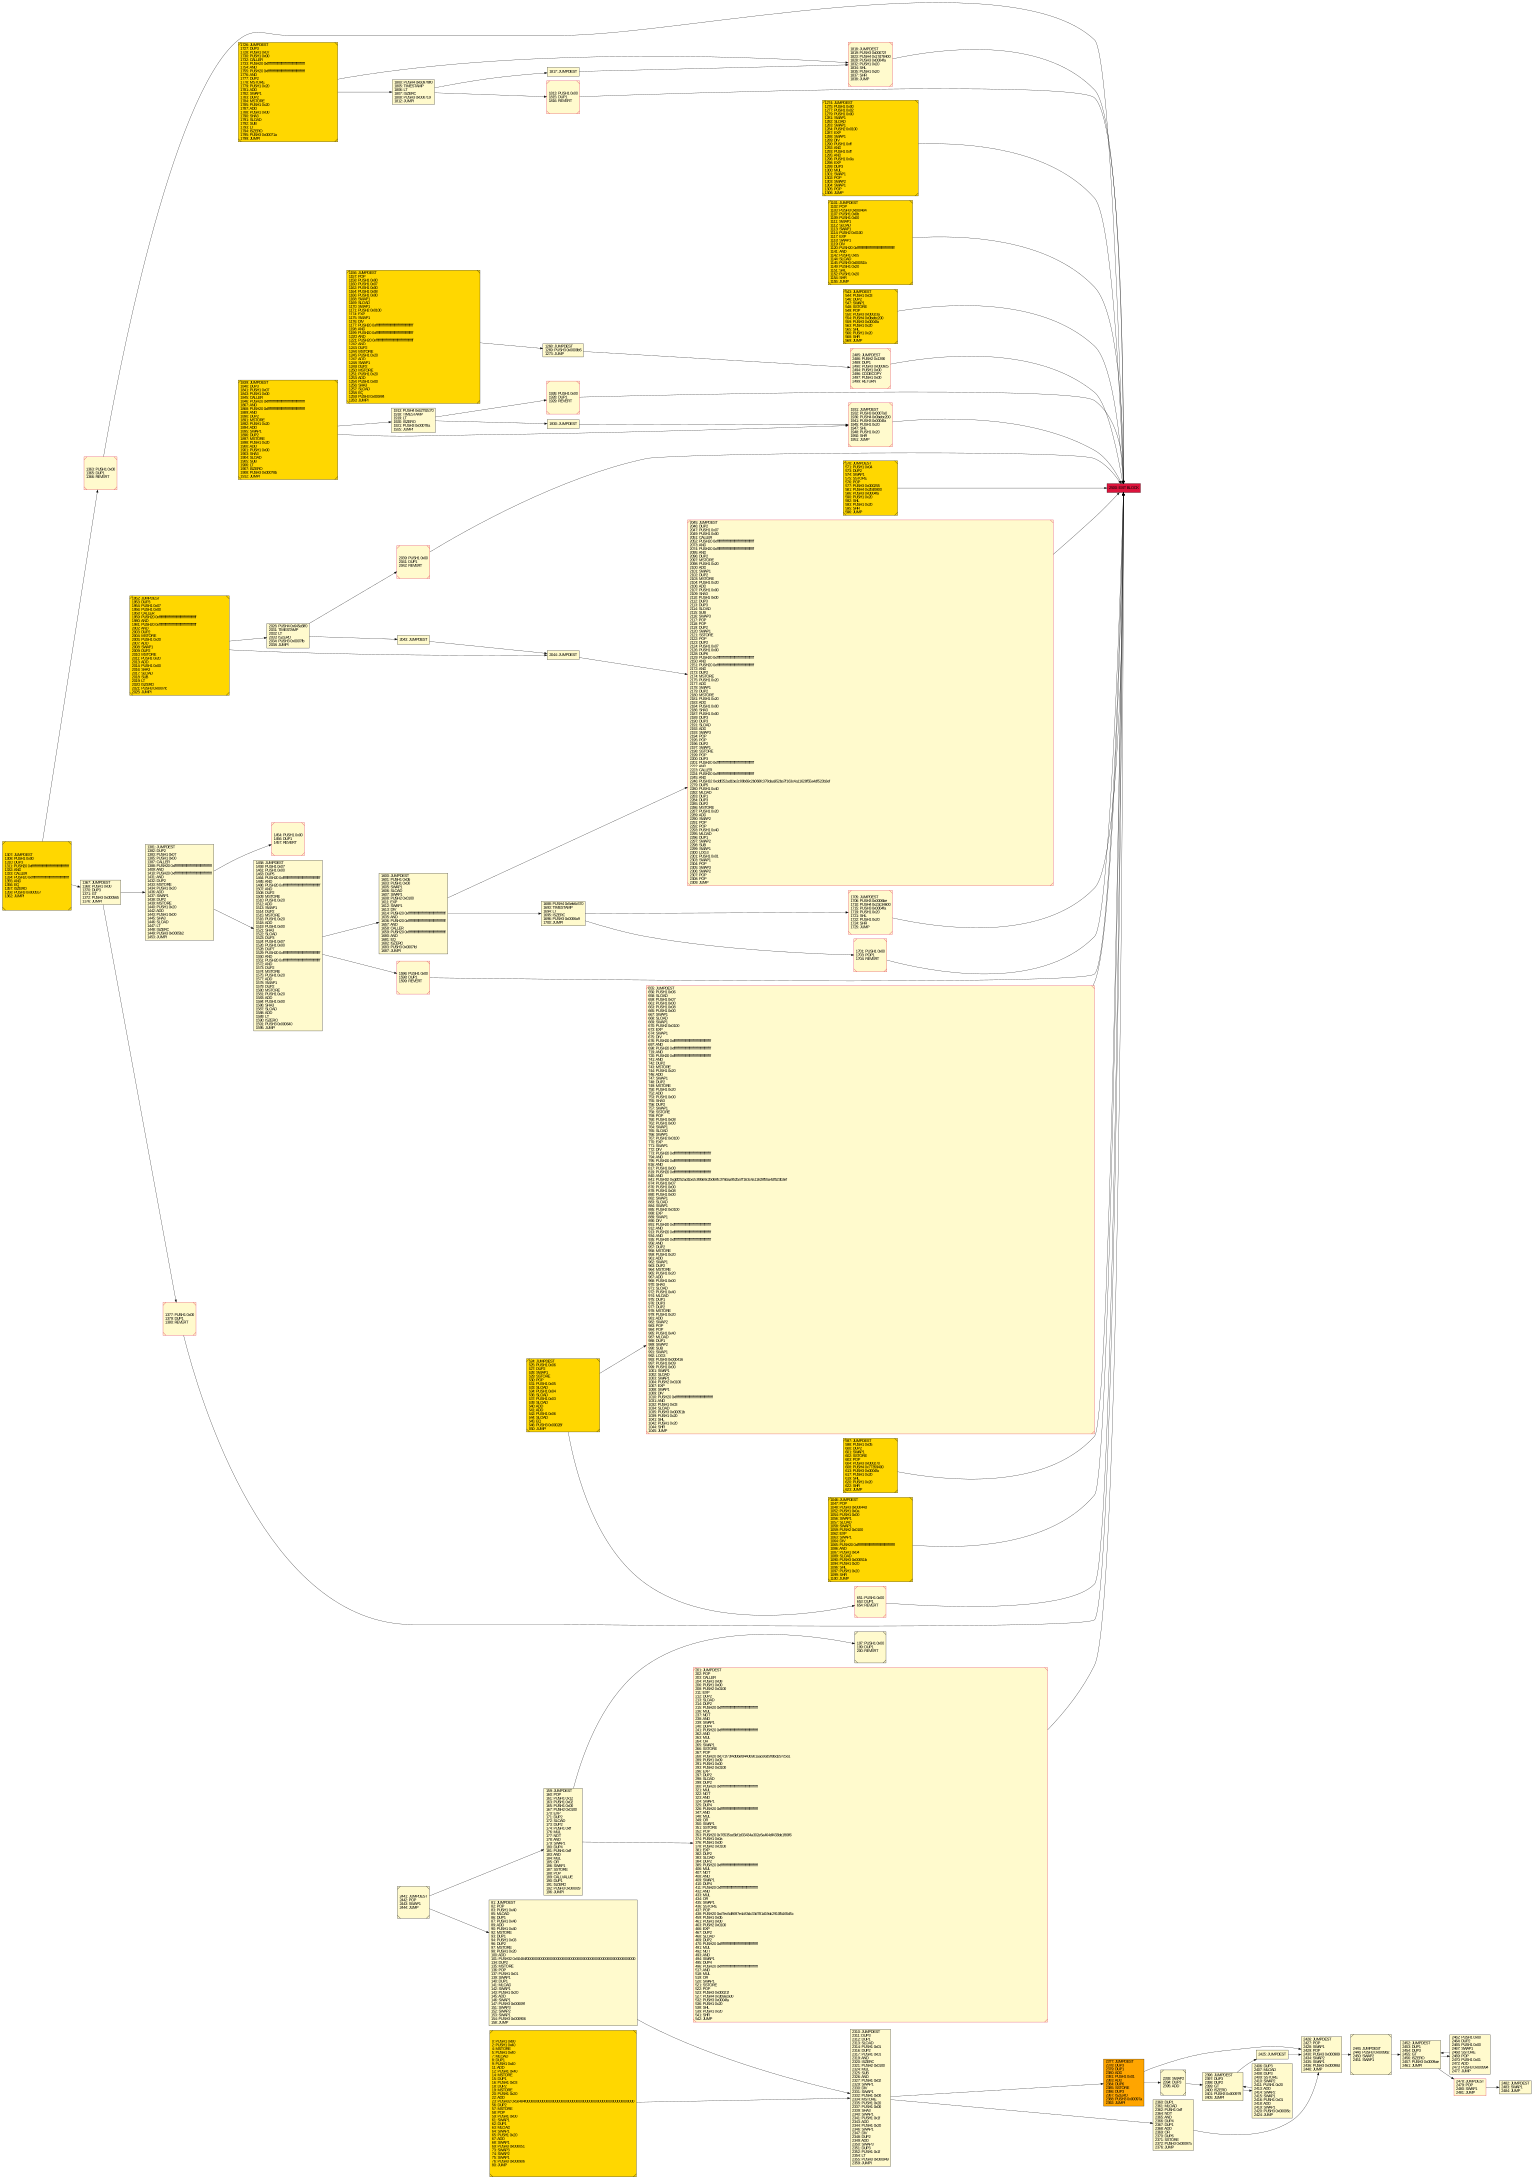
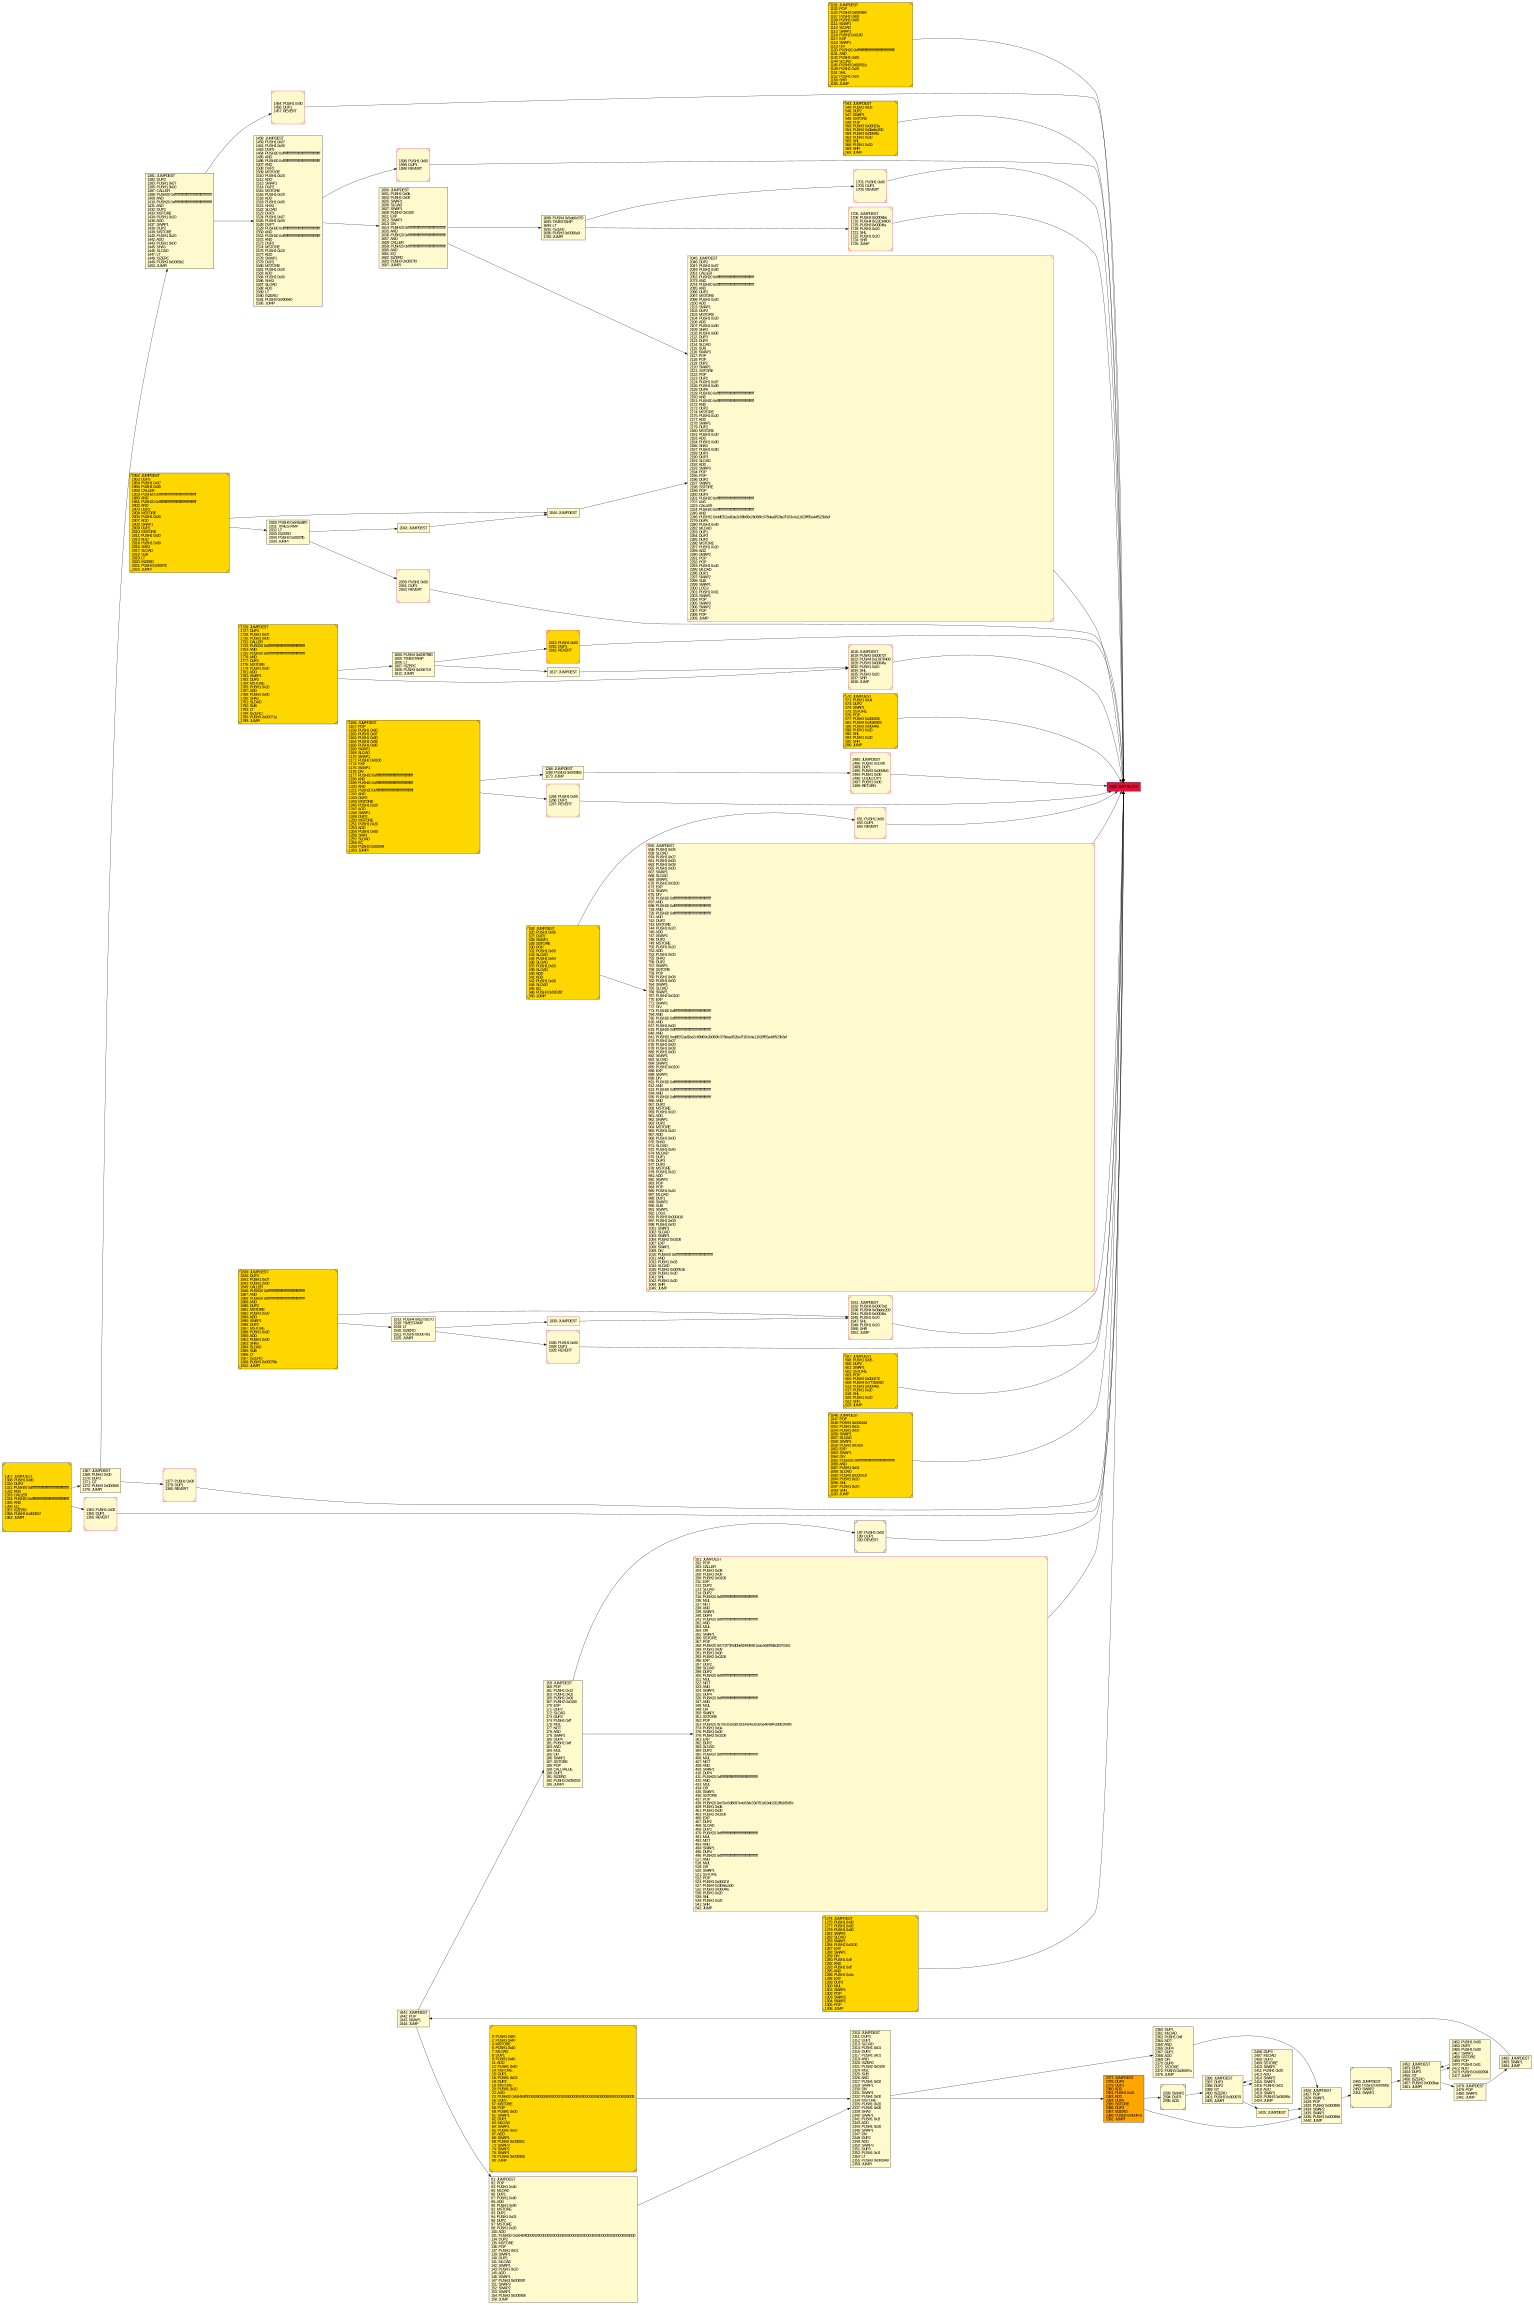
edge "1454: PUSH1 0x00 1456: DUP1 1457: REVERT" -> "2500: EXIT BLOCK": added
node "1813: PUSH1 0x00 1815: DUP1 1816: REVERT": fillcolor lemonchiffon -> gold
node "1930: JUMPDEST": color black -> crimson
node "1264: PUSH1 0x00 1266: DUP1 1267: REVERT": added
node "1701: PUSH1 0x00 1703: POP1 1704: REVERT": label "1701: PUSH1 0x00 1703: POP1 1704: REVERT" -> "1701: PUSH1 0x00 1703: DUP1 1704: REVERT"
edge "197: PUSH1 0x00 199: DUP1 200: REVERT" -> "2500: EXIT BLOCK": added
node "2441: JUMPDEST 2442: POP 2443: SWAP1 2444: JUMP": shape Msquare -> box
edge "2482: JUMPDEST 2483: SWAP1 2484: JUMP" -> "2441: JUMPDEST 2442: POP 2443: SWAP1 2444: JUMP": added
node "2478: JUMPDEST 2479: POP 2480: SWAP1 2481: JUMP": color crimson -> black
